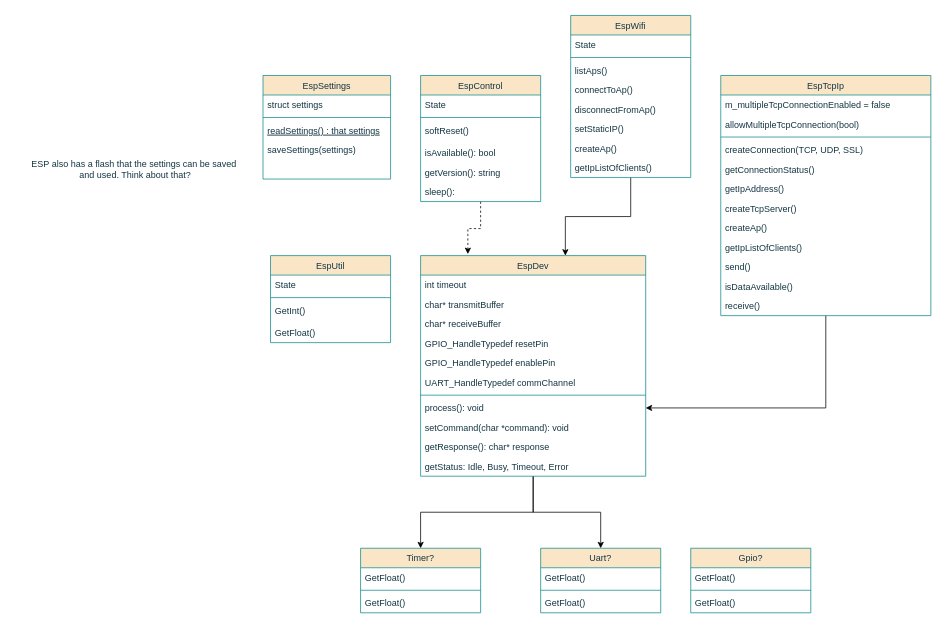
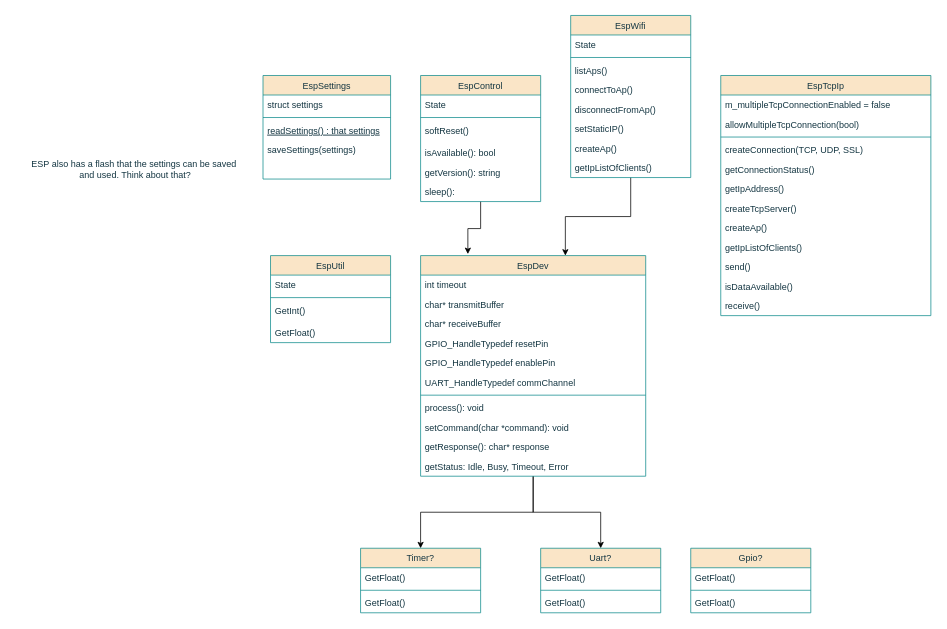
edge "EspControl" -> "EspDev": style dashed -> solid
edge "EspTcpIp" -> "process(): void": removed
